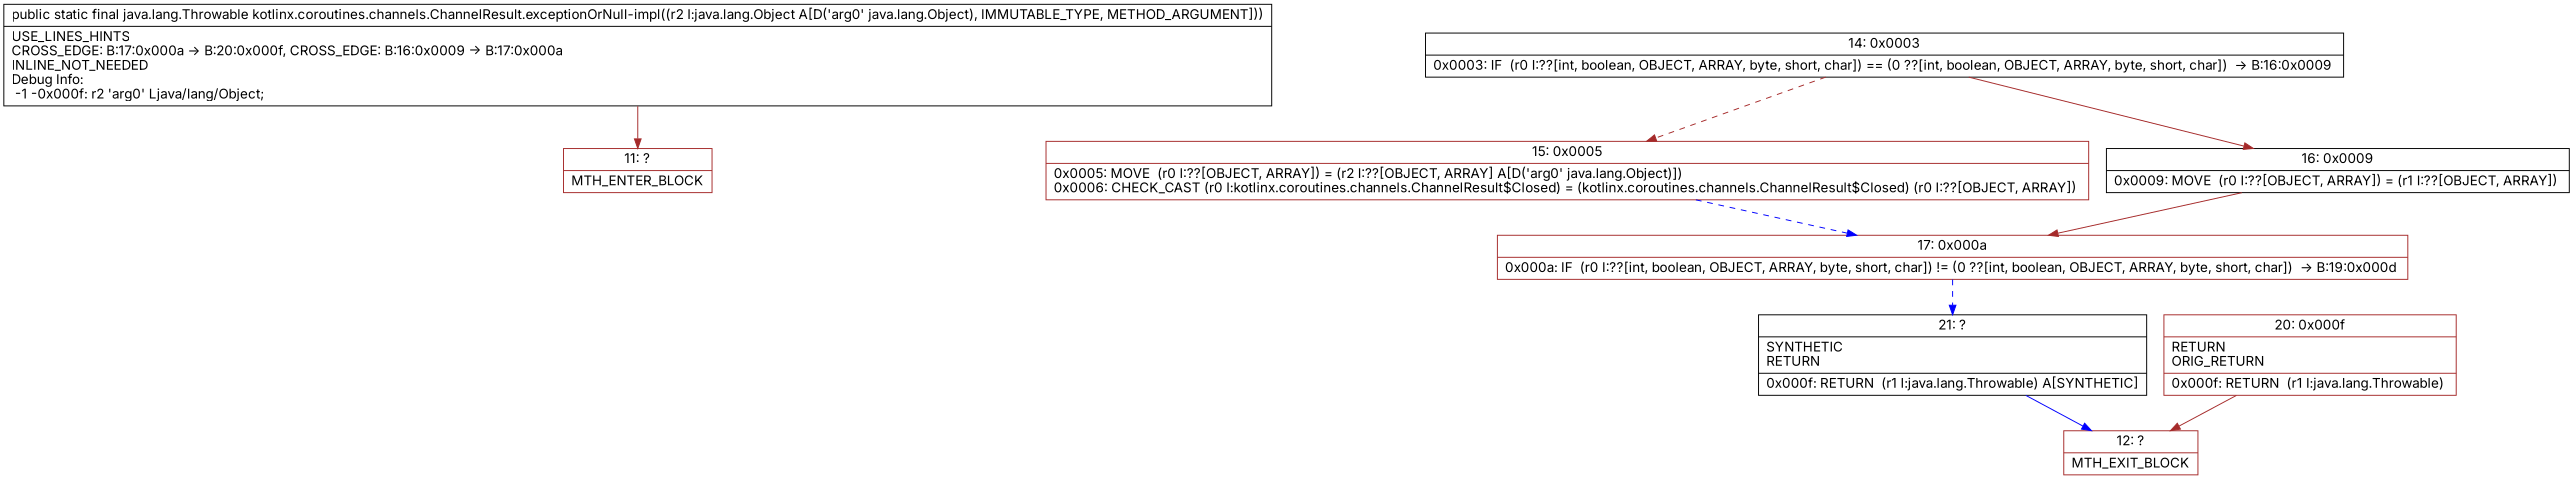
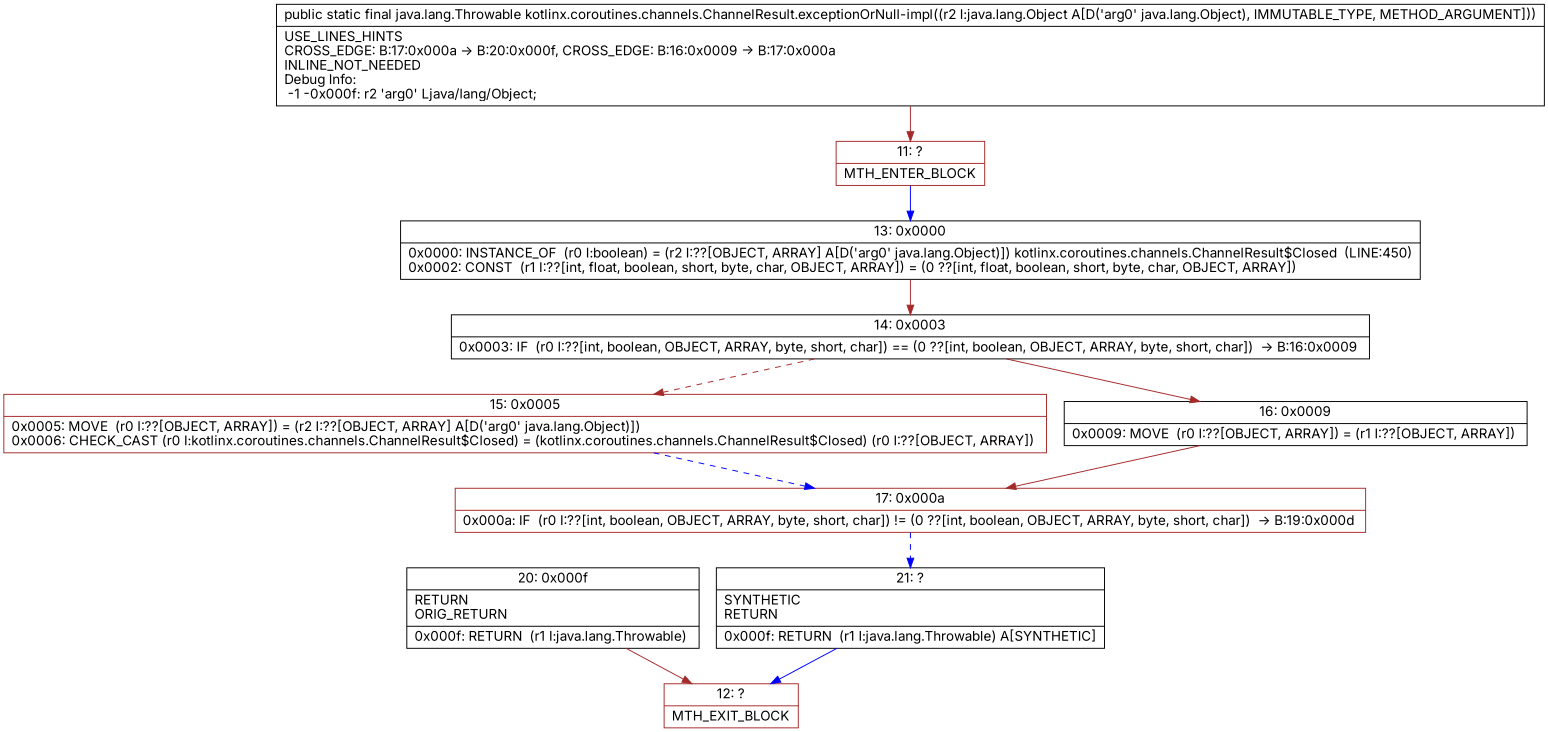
node "13: 0x0000": added
node "20: 0x000f": color brown -> black
